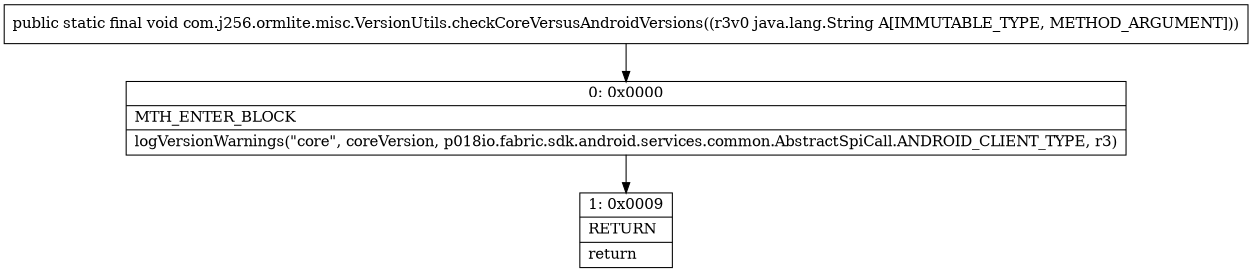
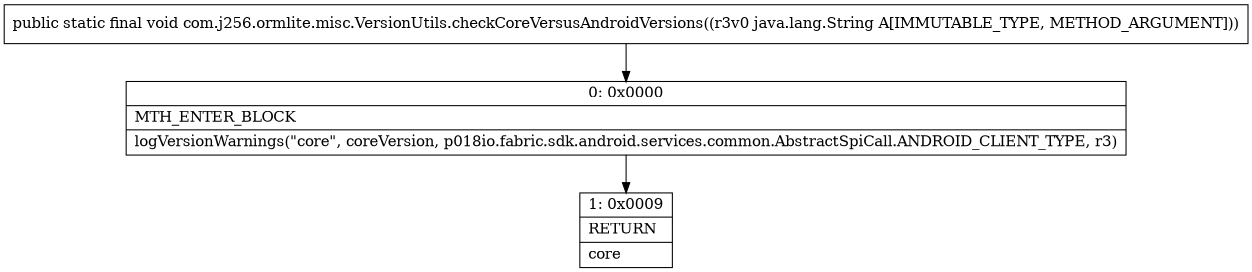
node "1: 0x0009": text "return" -> "core"
